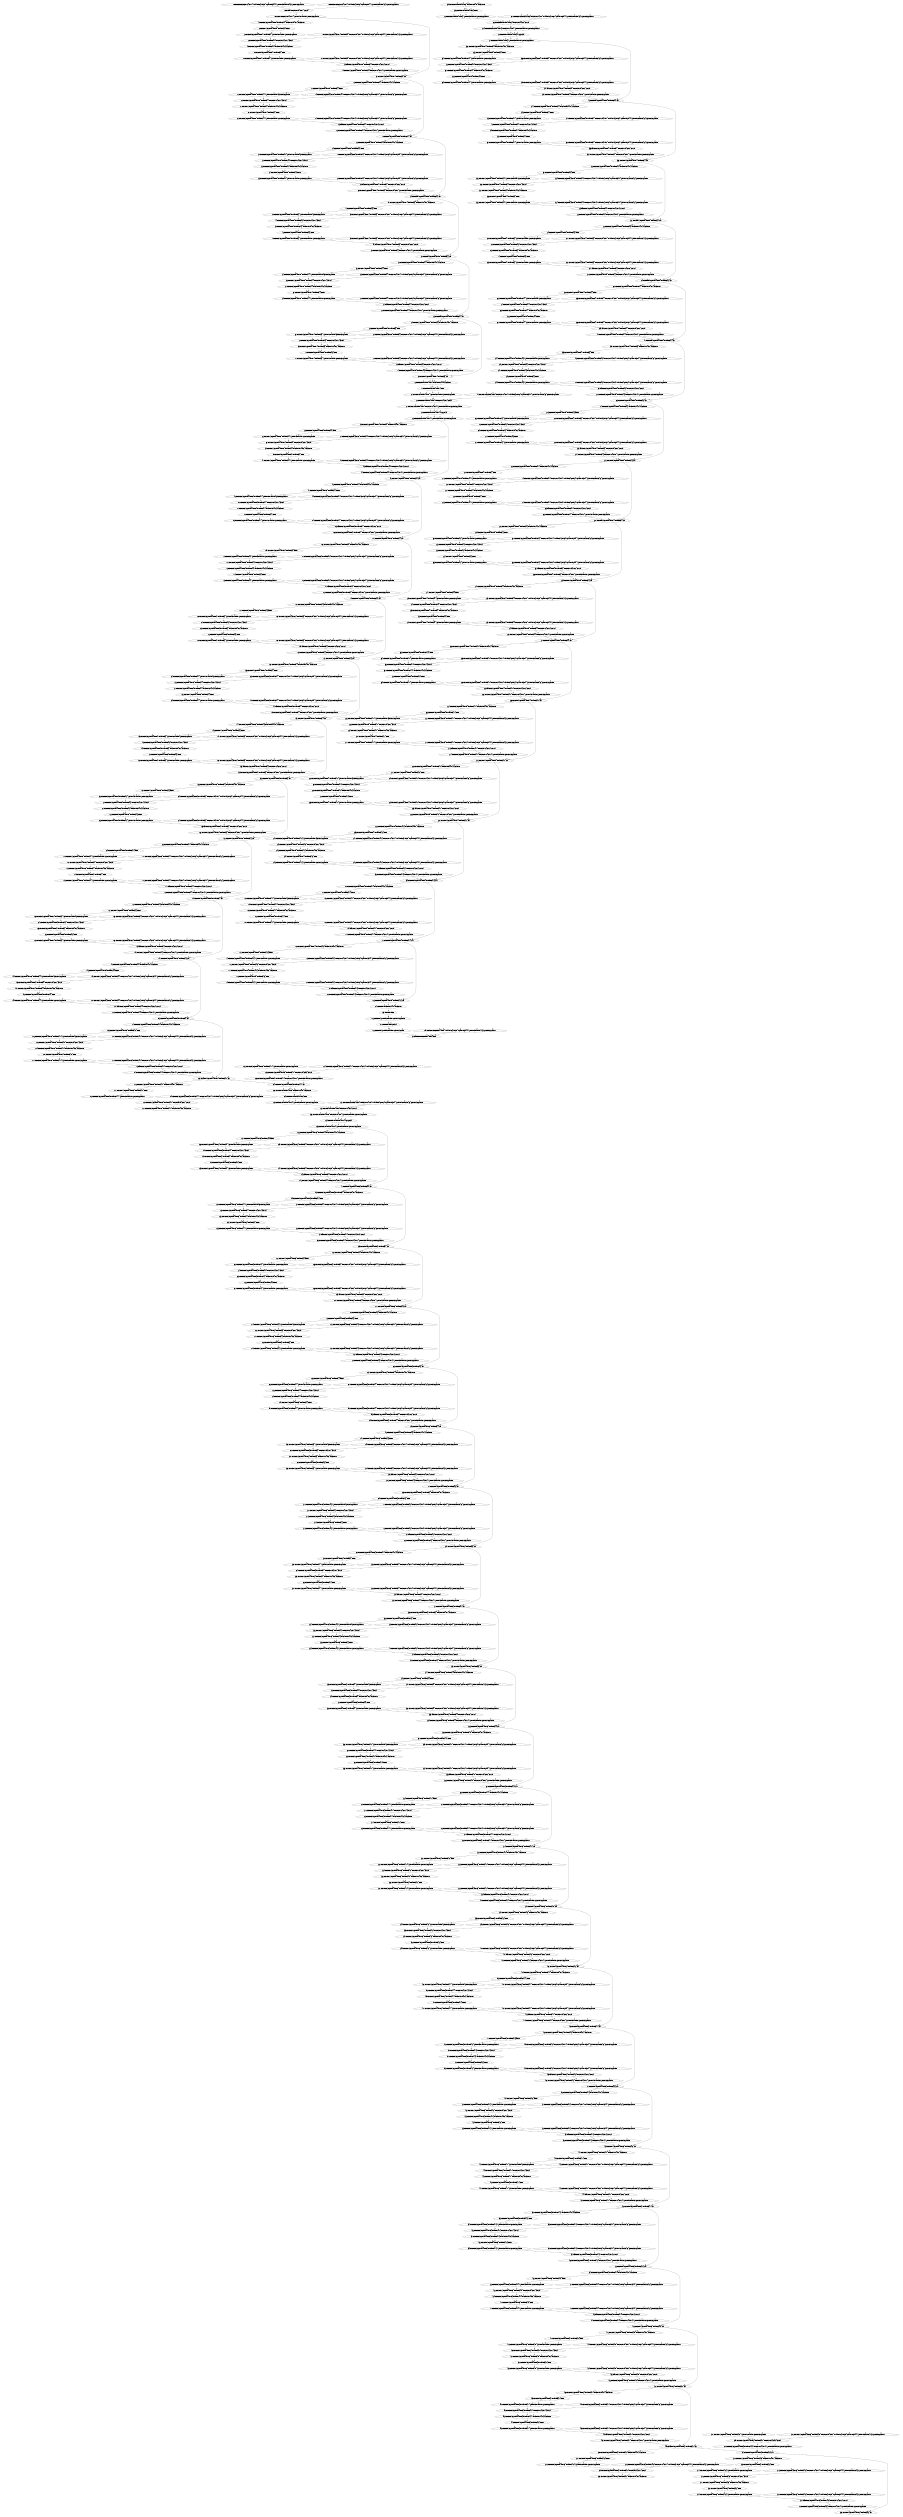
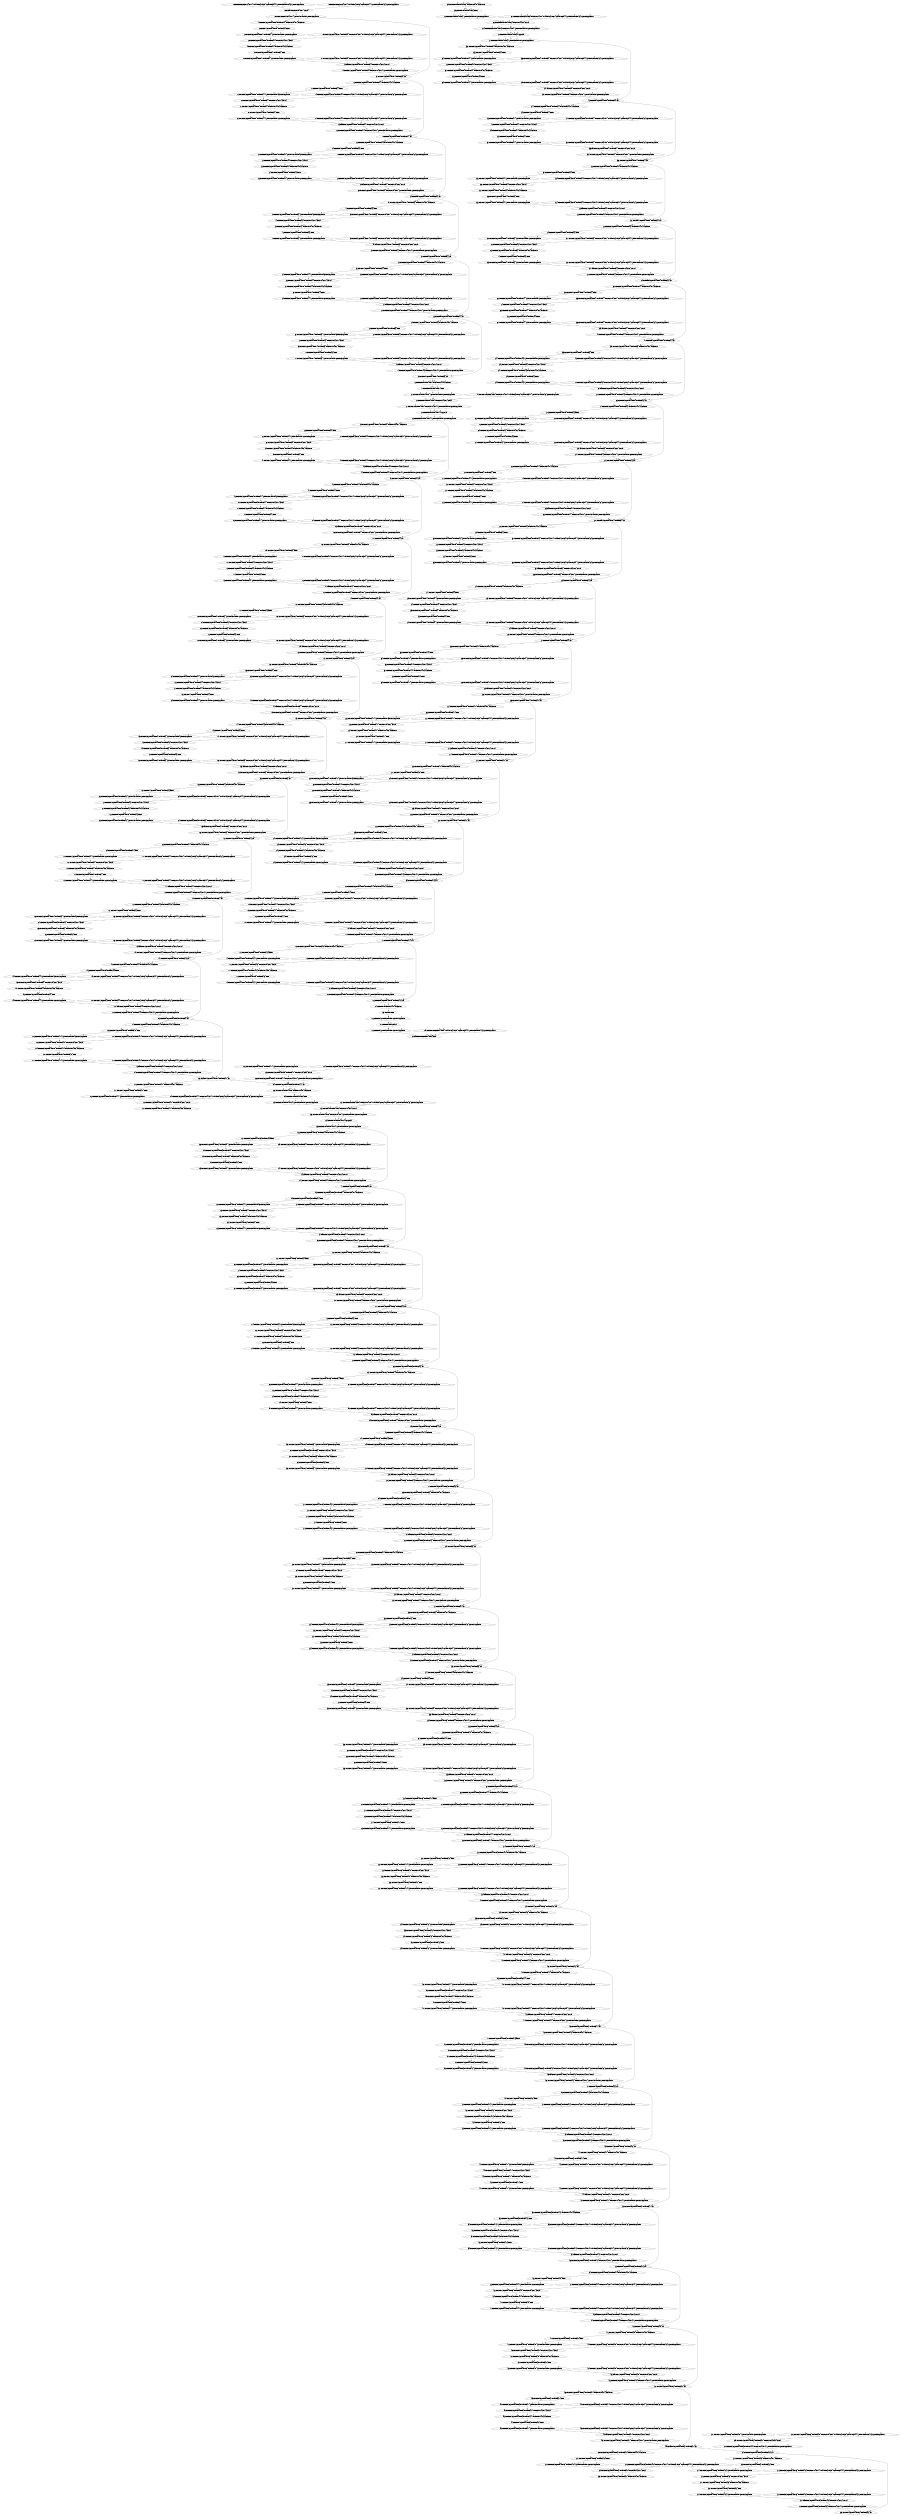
node "728 DenseNet/SymmetricQuantizer/symmetric_trans": label "728 DenseNet/SymmetricQuantizer/symmetric_trans" -> "728 DenseNet/SymmetricQuantizer/symmetric_quantize"
